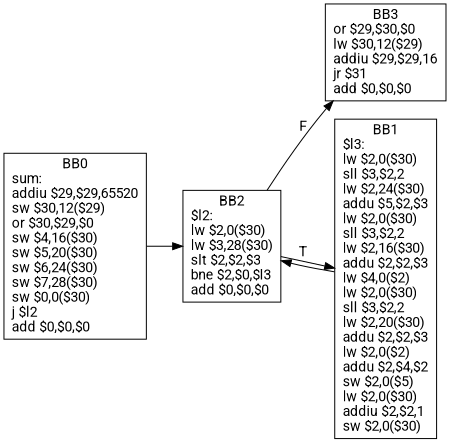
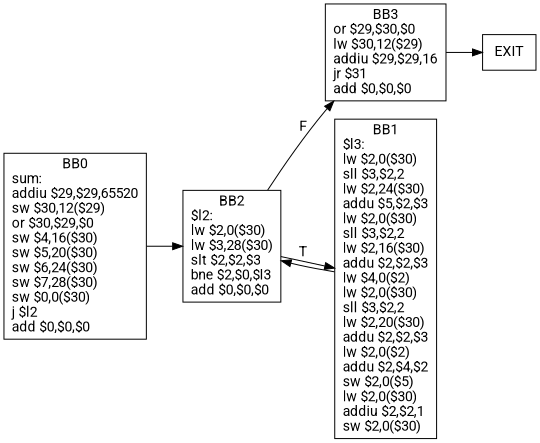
node "EXIT": added
